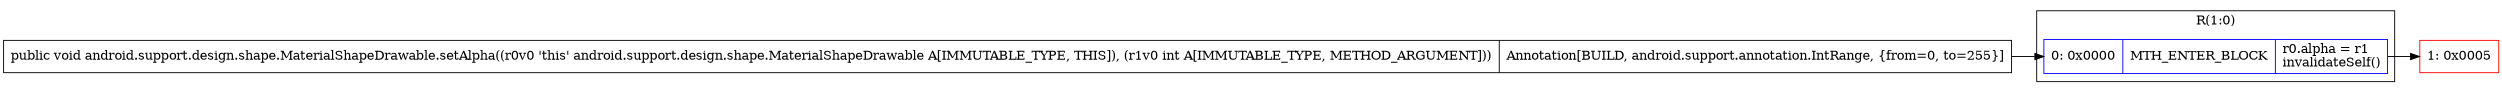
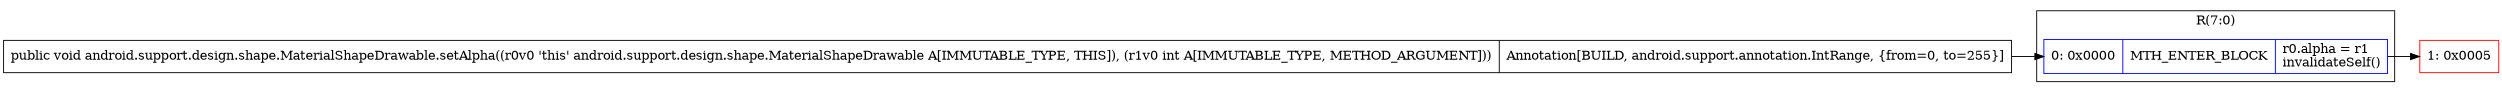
cluster "R(1:0)": label "R(1:0)" -> "R(7:0)"
